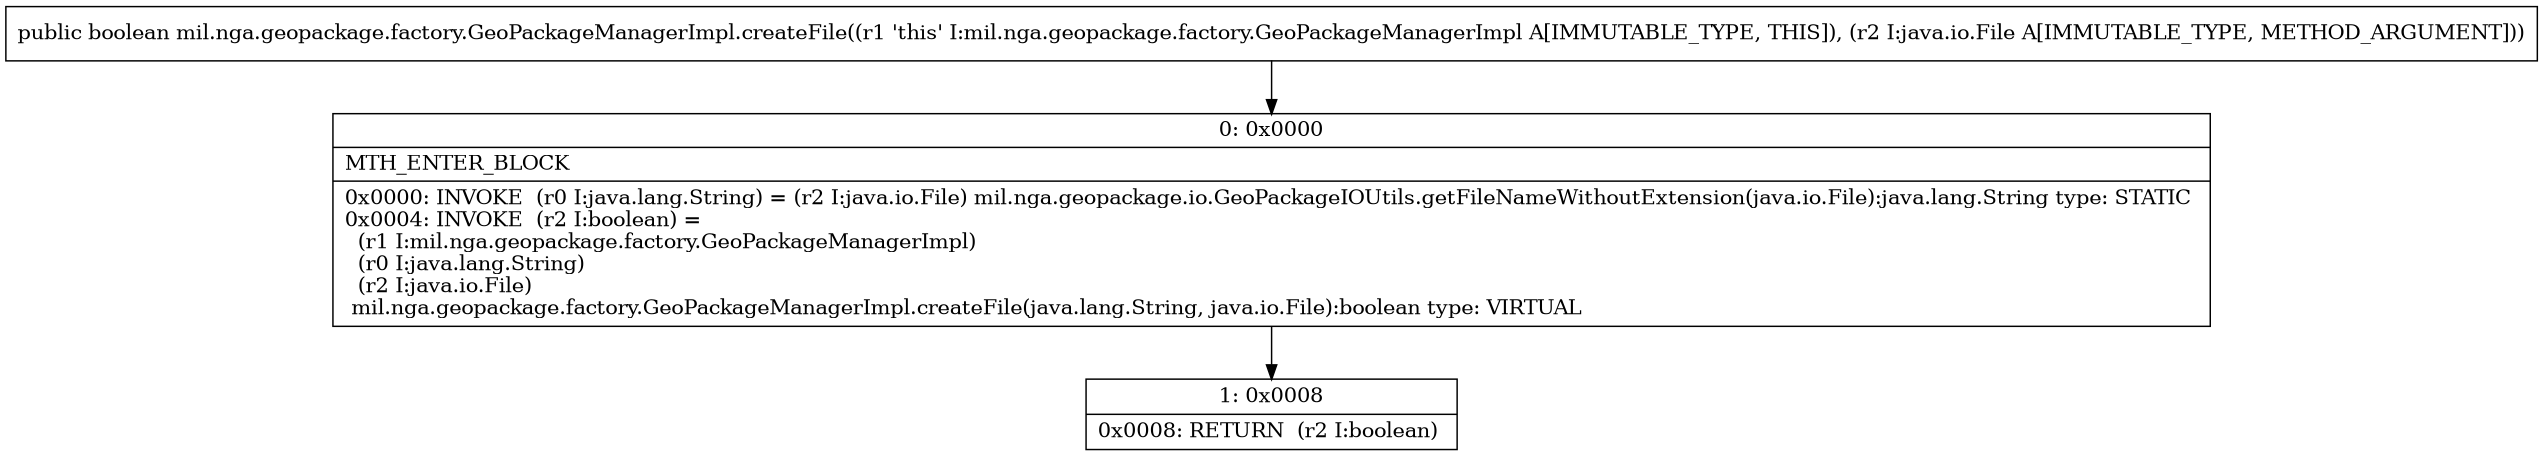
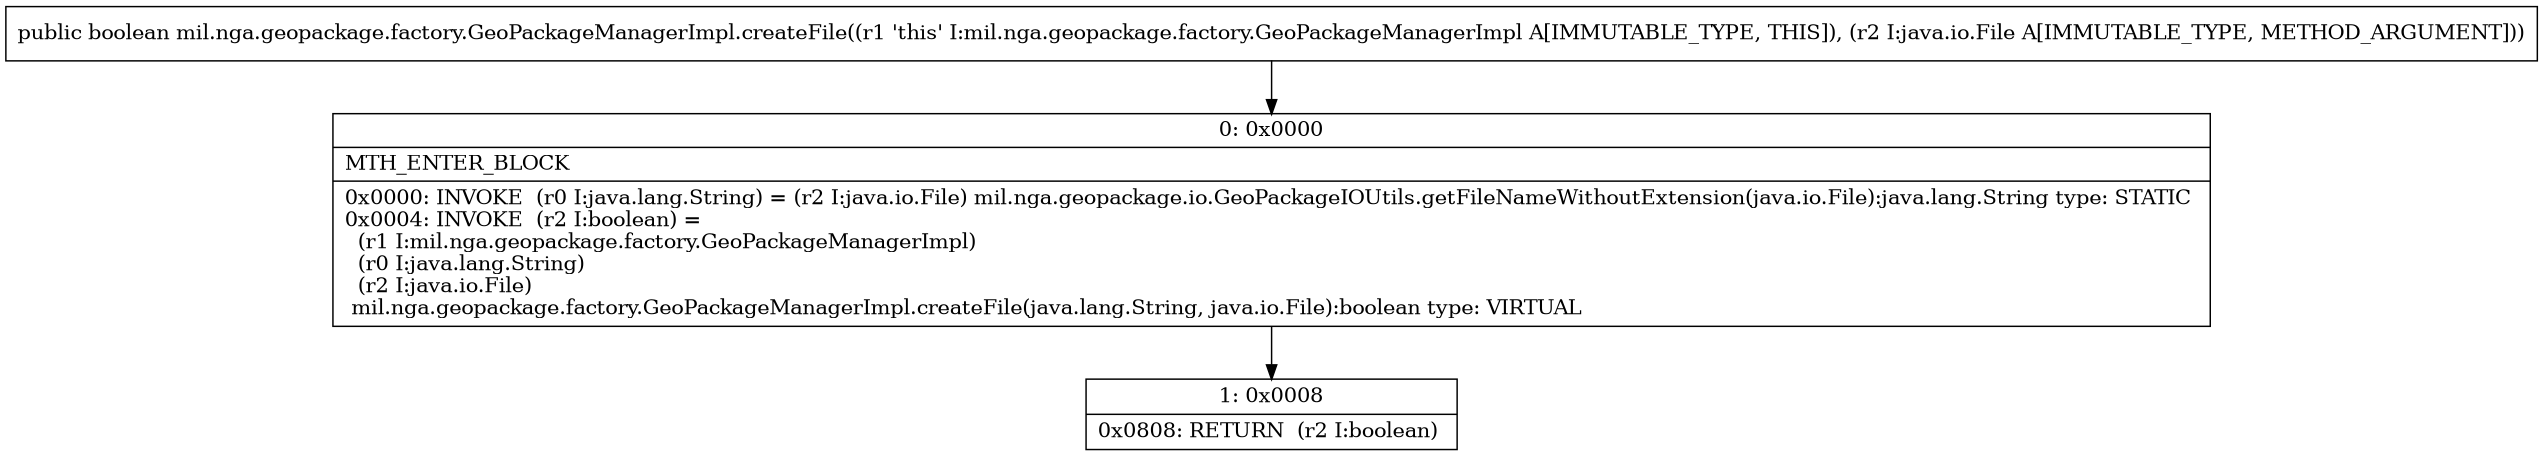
node "1: 0x0008": text "0x0008: RETURN  (r2 I:boolean)" -> "0x0808: RETURN  (r2 I:boolean)"
